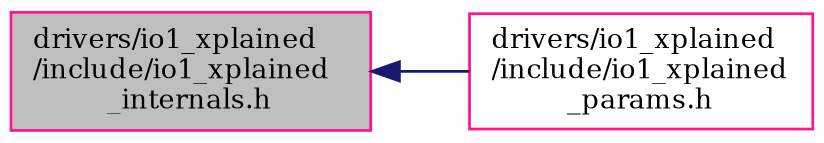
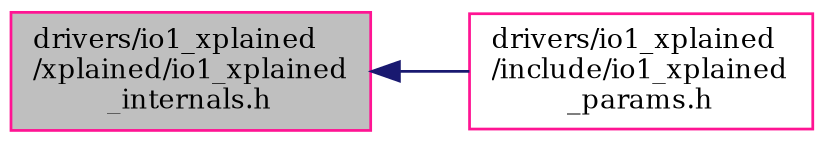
node "drivers/io1_xplained /include/io1_xplained _internals.h": label "drivers/io1_xplained /include/io1_xplained _internals.h" -> "drivers/io1_xplained /xplained/io1_xplained _internals.h"
